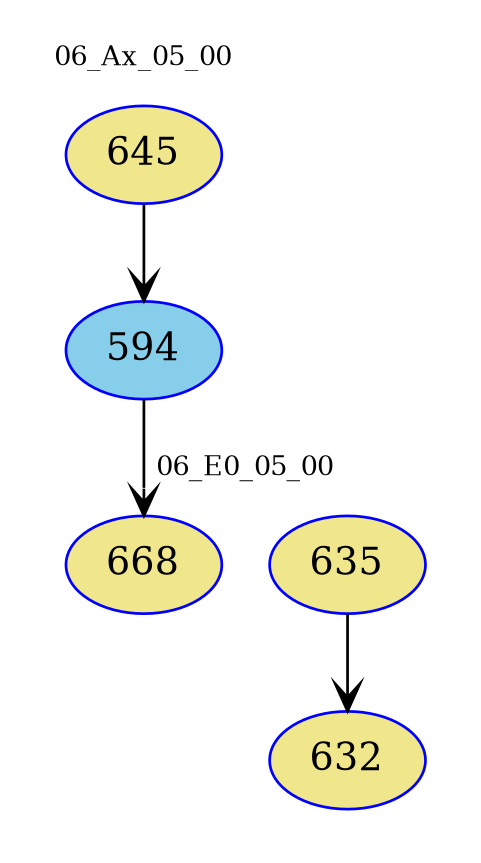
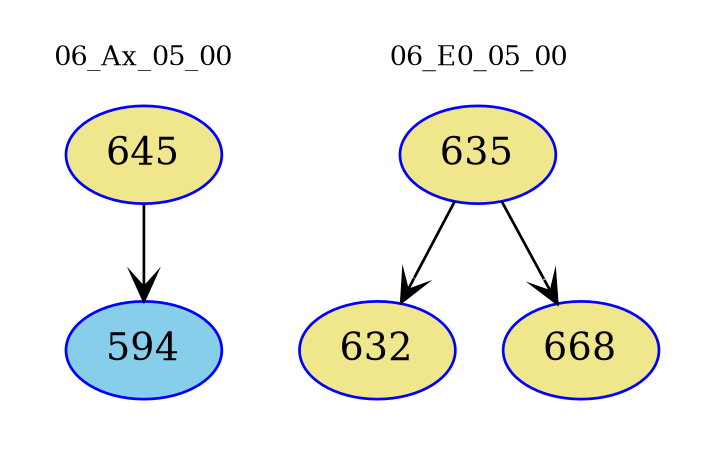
edge "594" -> "668": now "635" -> "668"
